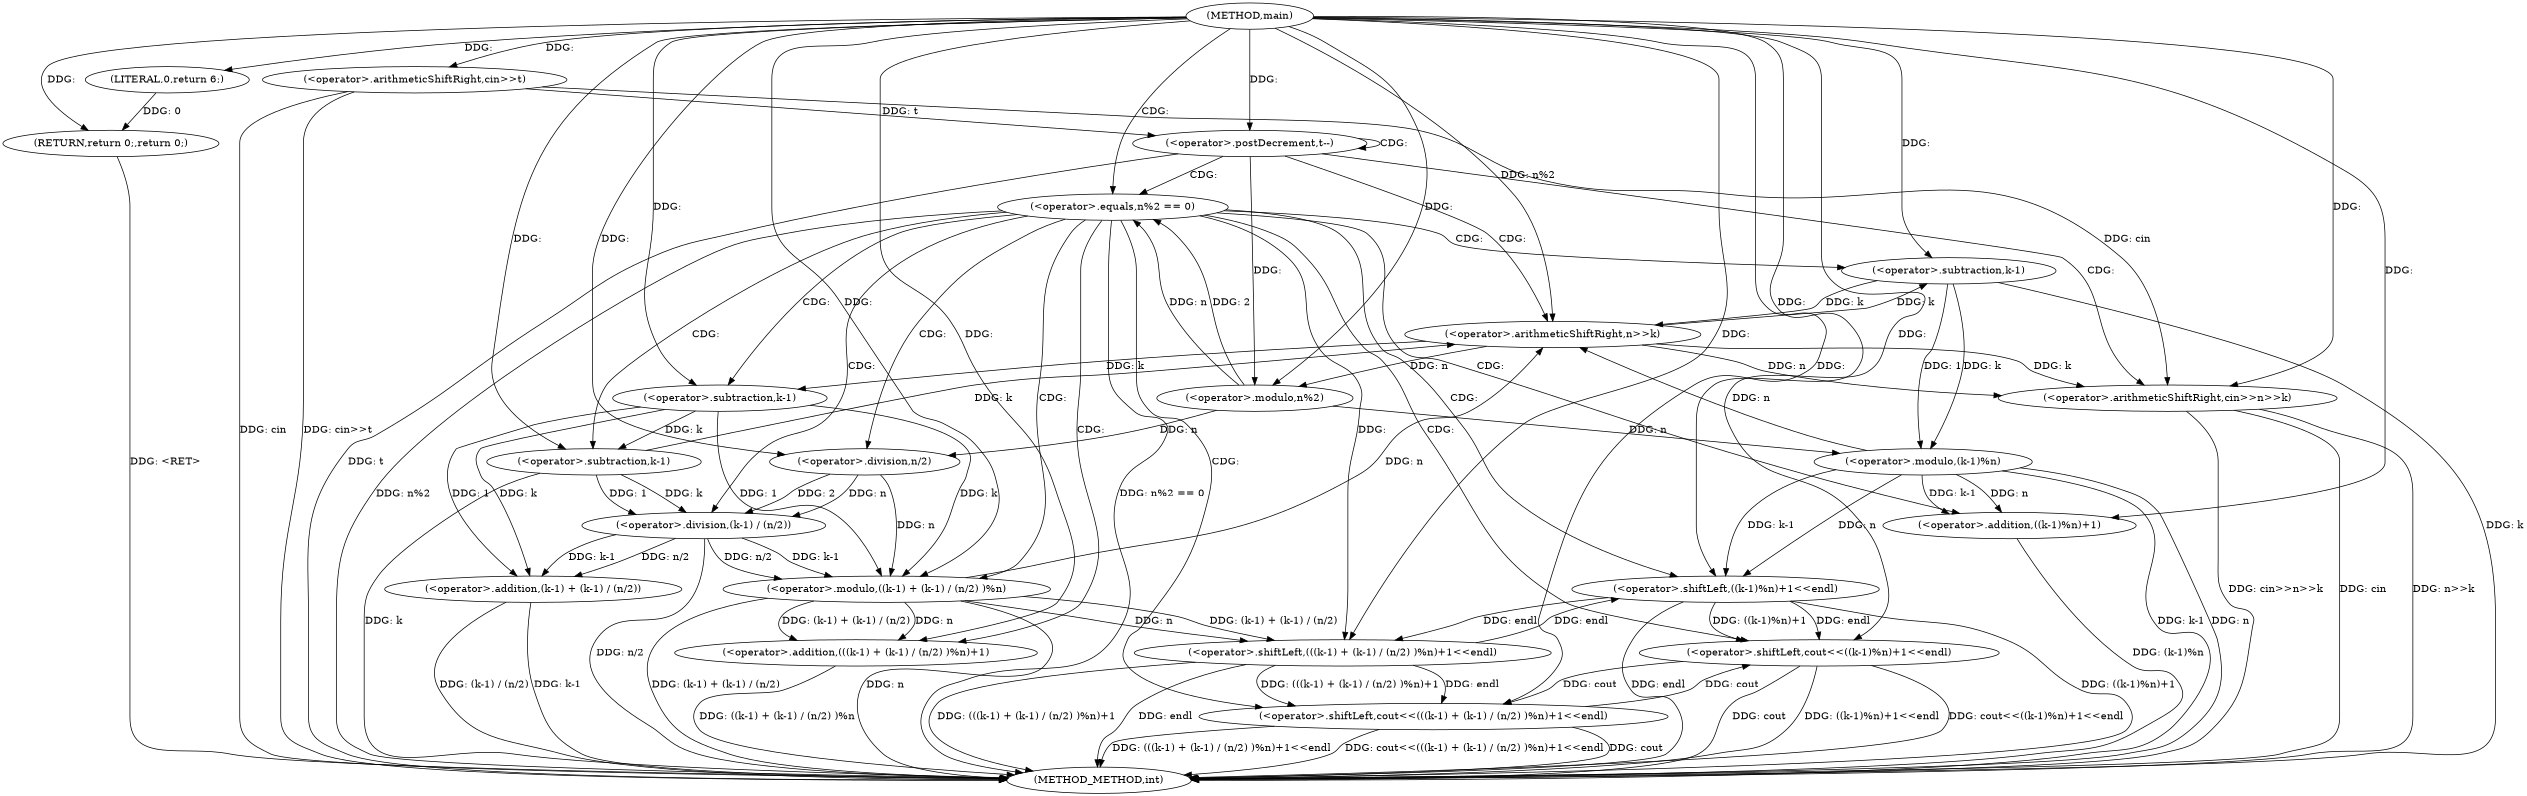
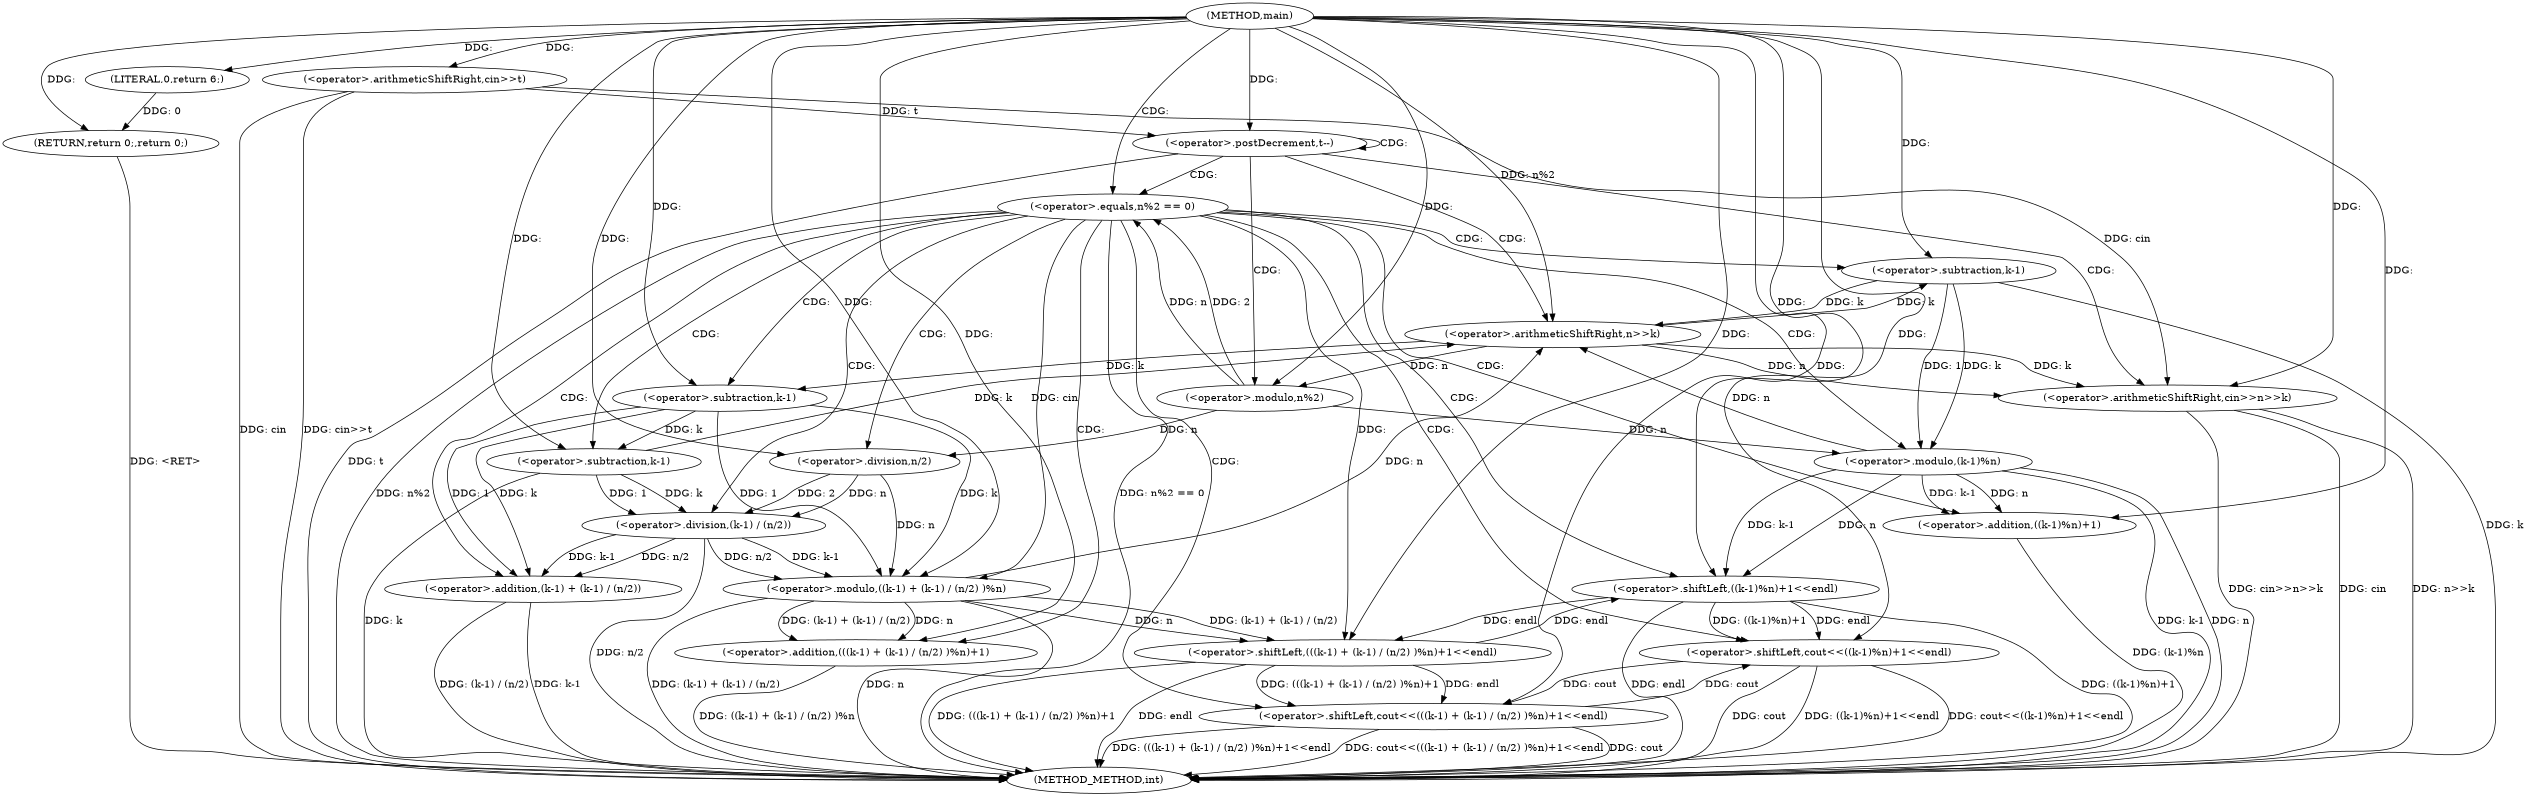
edge "(<operator>.postDecrement,t--)" -> "(<operator>.modulo,n%2)": label "DDG: " -> "CDG: "
edge "(<operator>.equals,n%2 == 0)" -> "(<operator>.modulo,(k-1)%n)": added, label "CDG:"
edge "(<operator>.equals,n%2 == 0)" -> "(<operator>.addition,(k-1) + (k-1) / (n/2))": added, label "CDG:"
edge "(<operator>.equals,n%2 == 0)" -> "(<operator>.modulo,((k-1) + (k-1) / (n/2) )%n)": label "CDG: " -> "DDG: cin"
